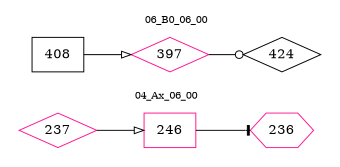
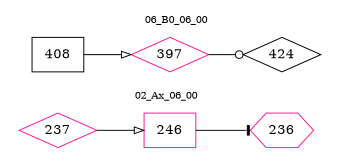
cluster "04_Ax_06_00": label "04_Ax_06_00" -> "02_Ax_06_00"
